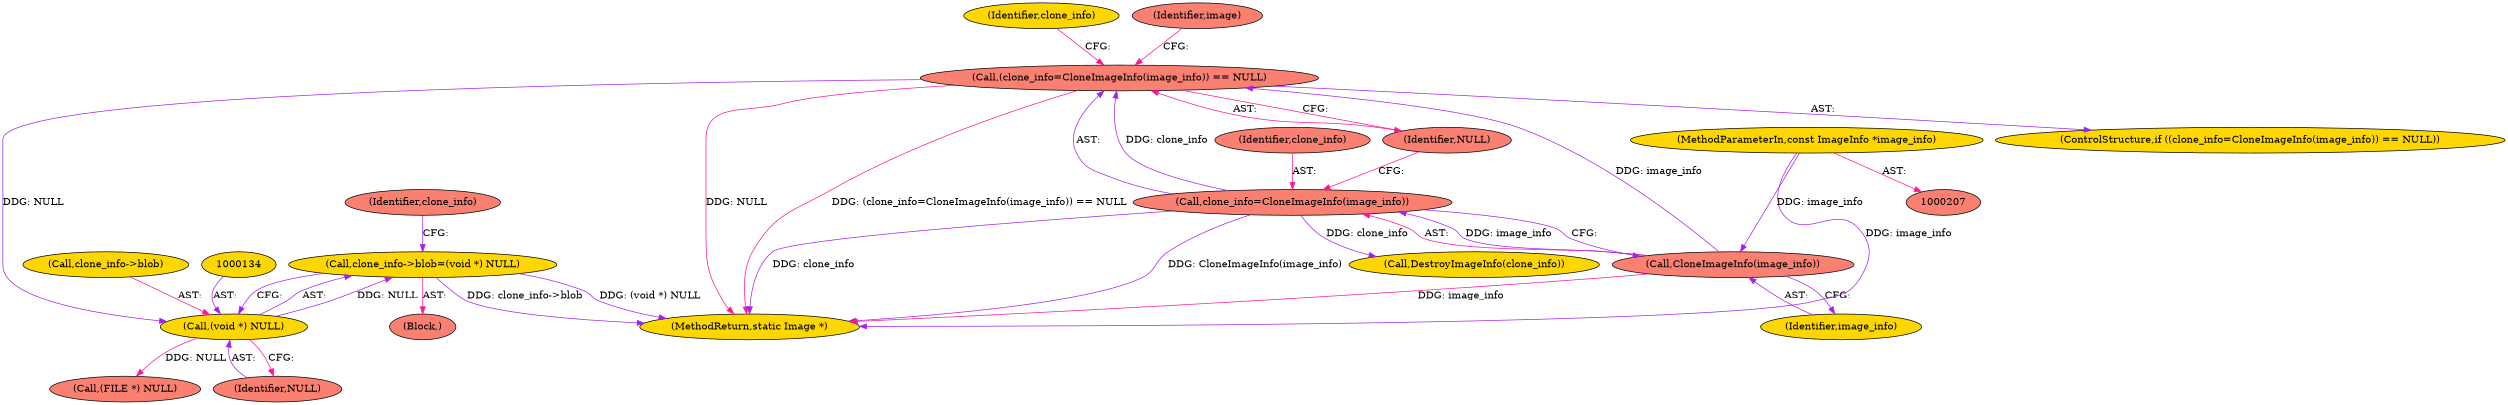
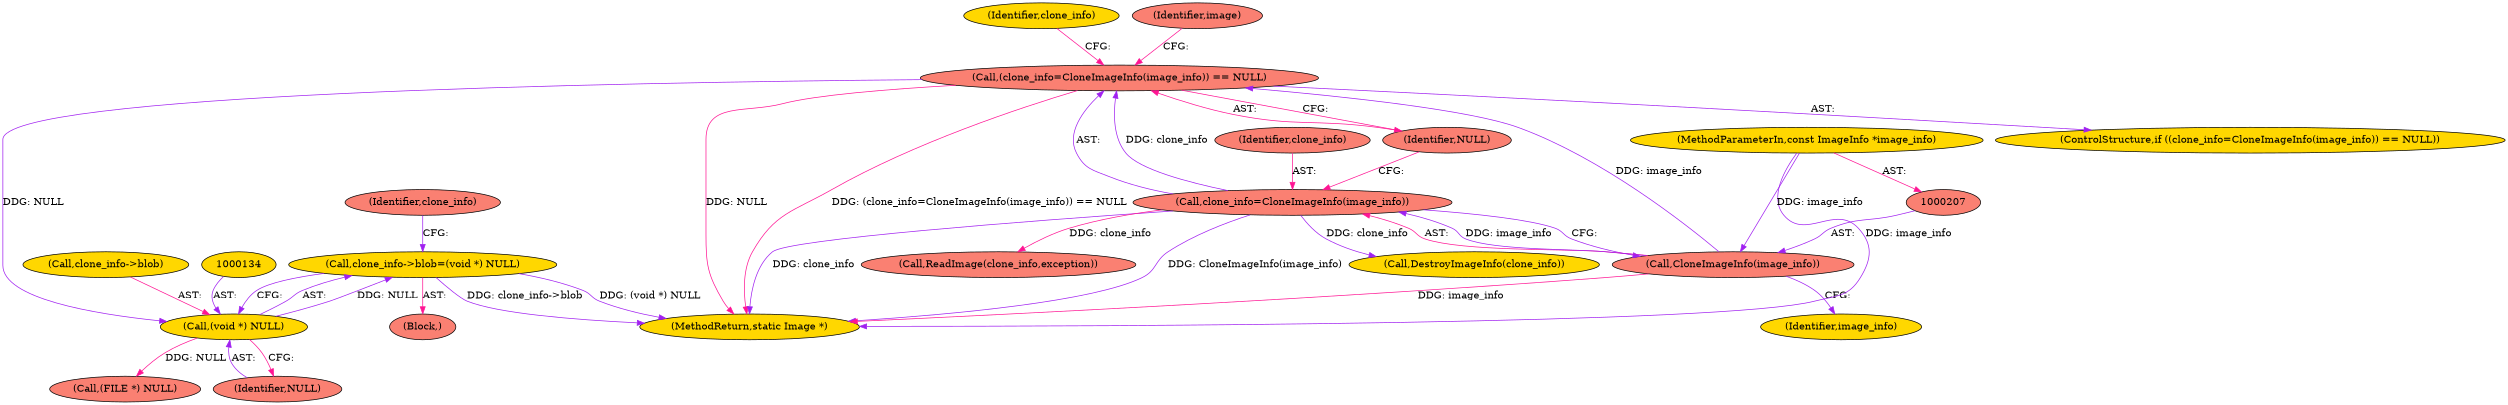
node "(Call,ReadImage(clone_info,exception))": added
edge "(Identifier,image_info)" -> "(Call,CloneImageInfo(image_info))": now "1000207" -> "(Call,CloneImageInfo(image_info))"
